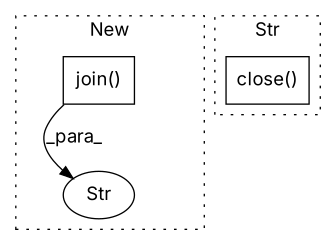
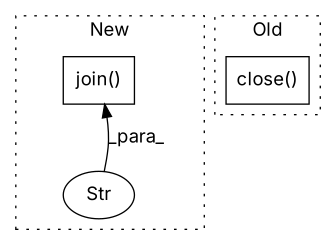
cluster "Str": label "Str" -> "Old"
edge "join()" -> "Str": reversed
